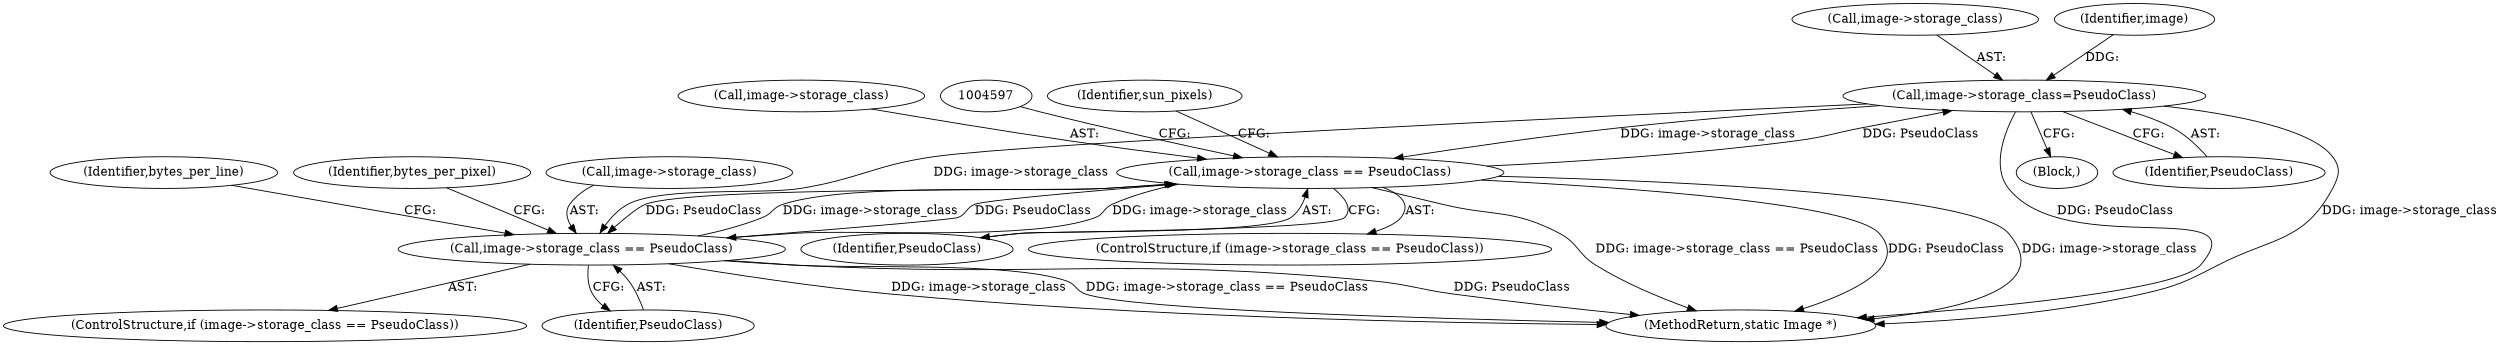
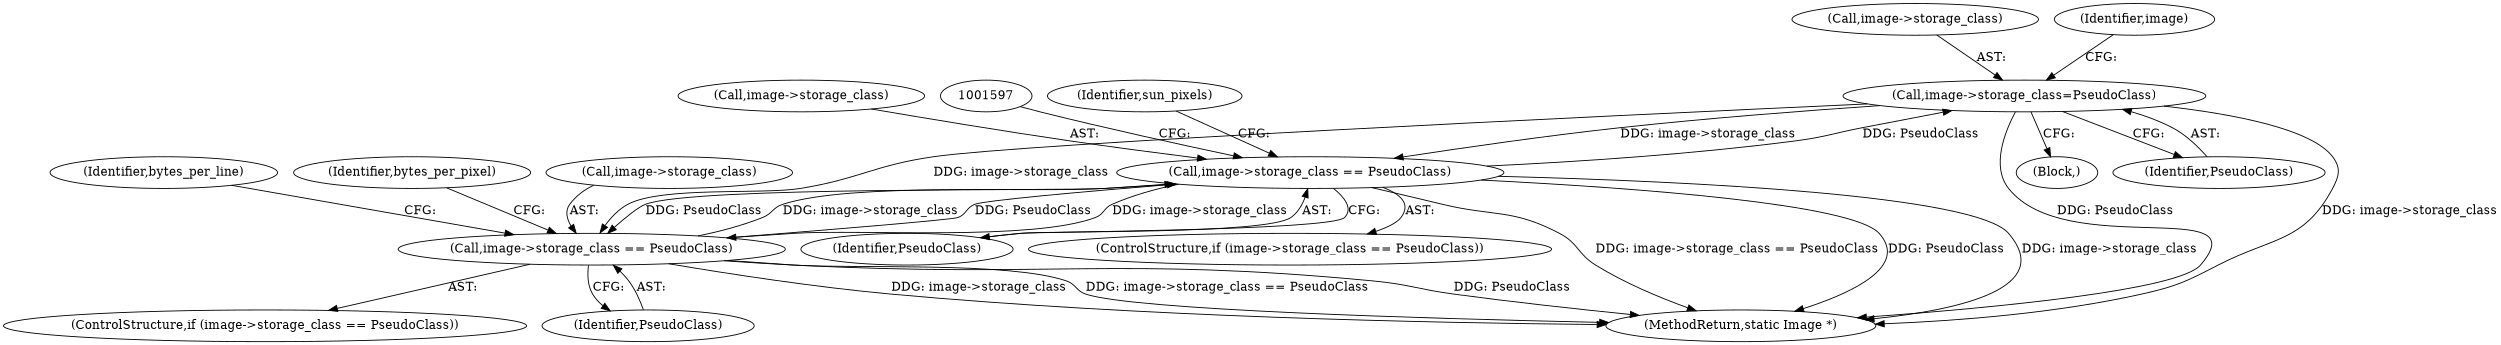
edge "(Identifier,image)" -> "(Call,image->storage_class=PseudoClass)": label "DDG: " -> "CFG: "
node "1004597": label "1004597" -> "1001597"
